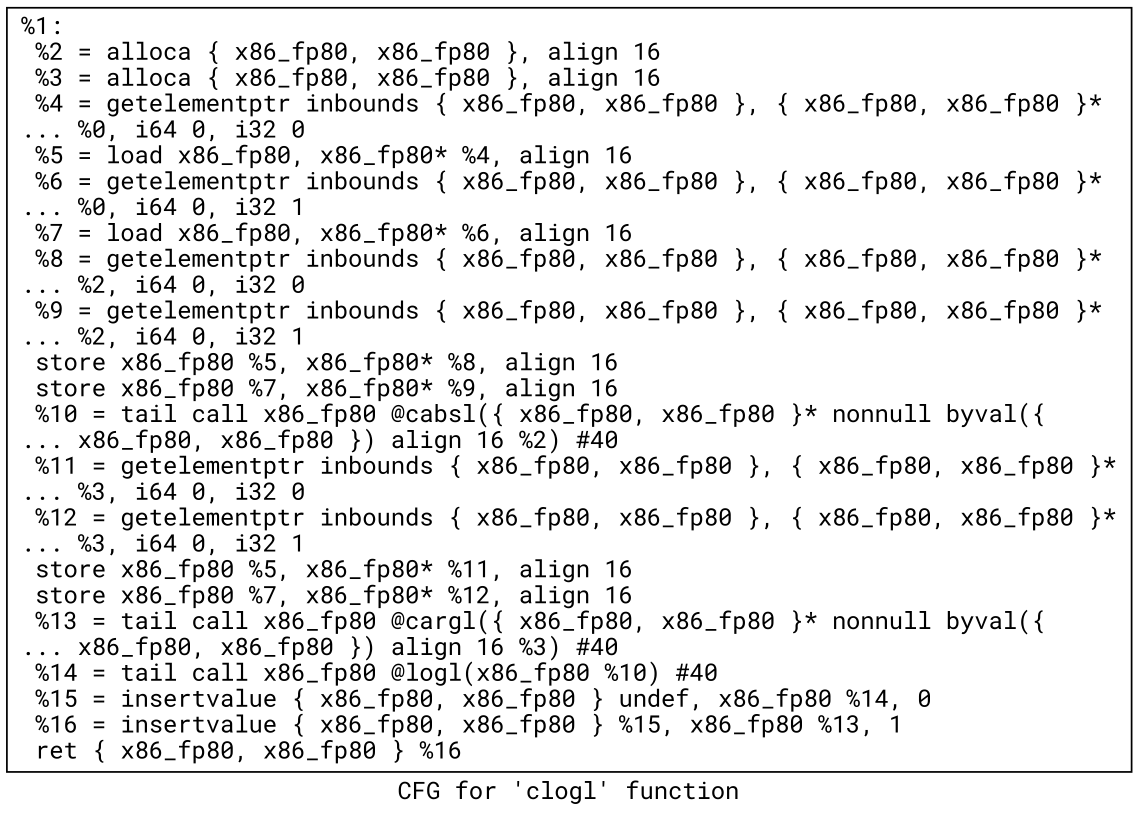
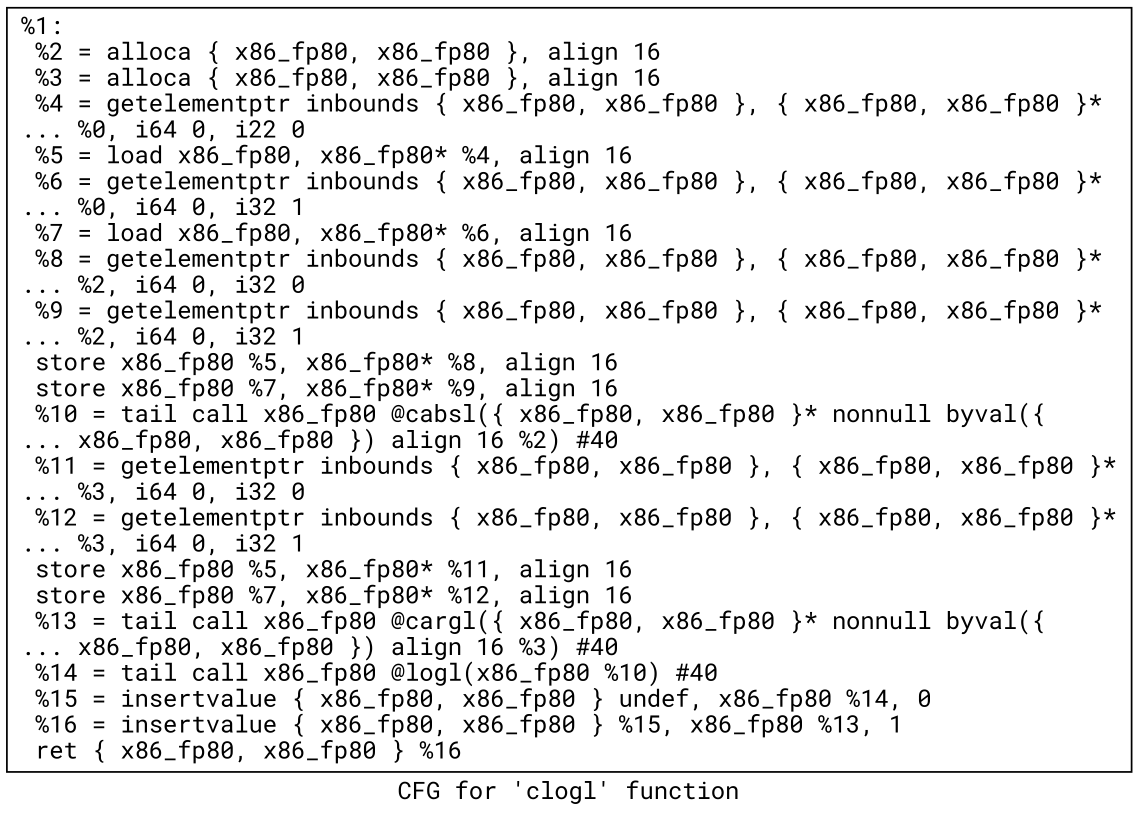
node "%1:": text "... %0, i64 0, i32 0" -> "... %0, i64 0, i22 0"
